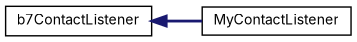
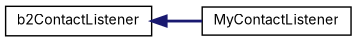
node "b7ContactListener": label "b7ContactListener" -> "b2ContactListener"
